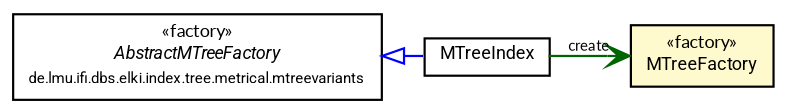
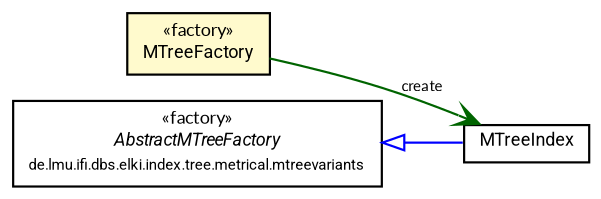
edge "MTreeIndex" -> "MTreeFactory": reversed
